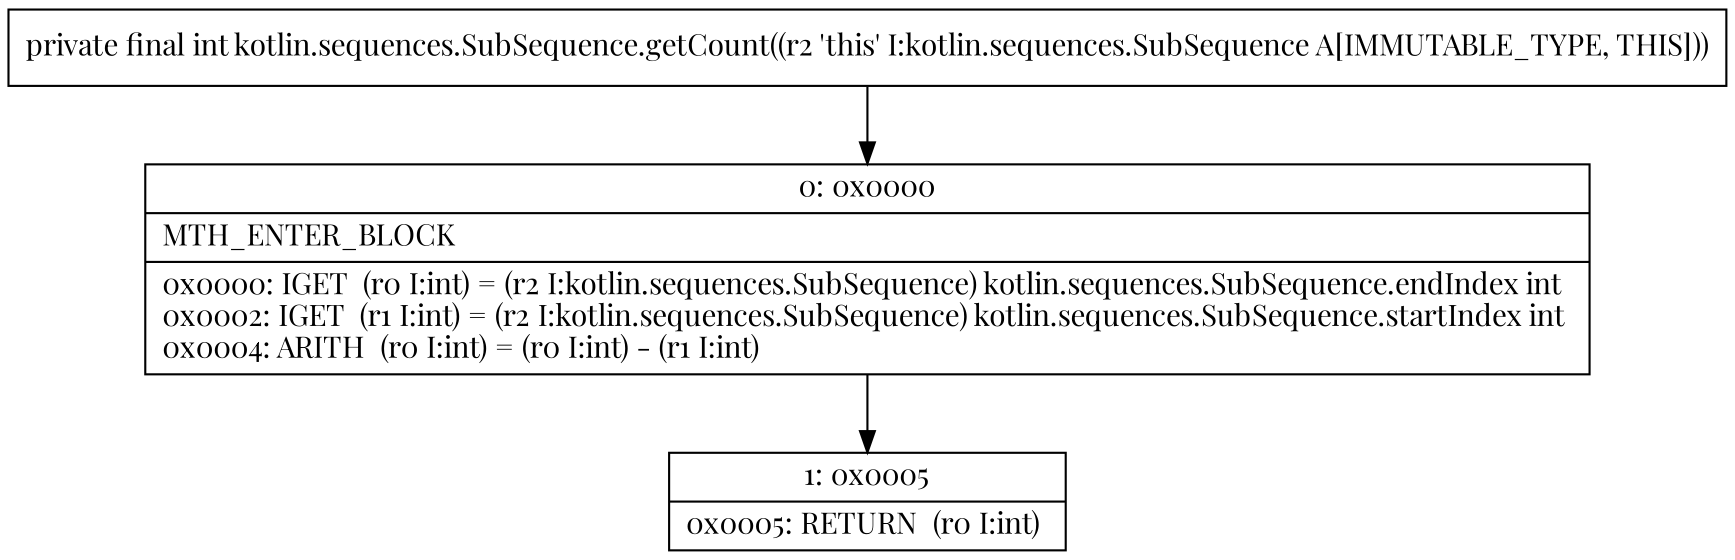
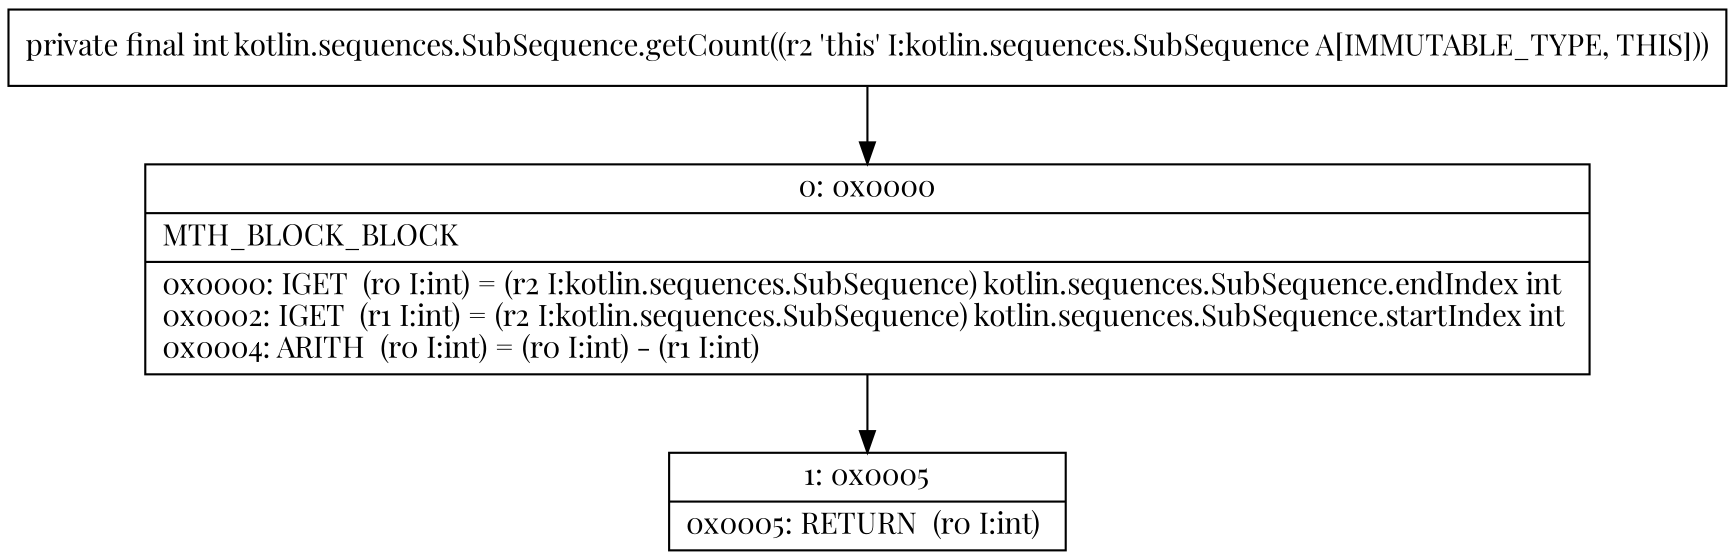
node "0: 0x0000": text "MTH_ENTER_BLOCK" -> "MTH_BLOCK_BLOCK"
